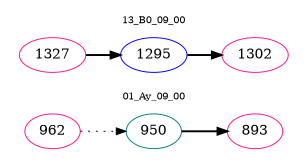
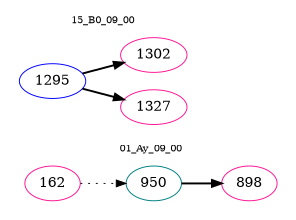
cluster "13_B0_09_00": label "13_B0_09_00" -> "15_B0_09_00"
edge "1327" -> "1295": reversed
node "962": label "962" -> "162"
node "893": label "893" -> "898"
